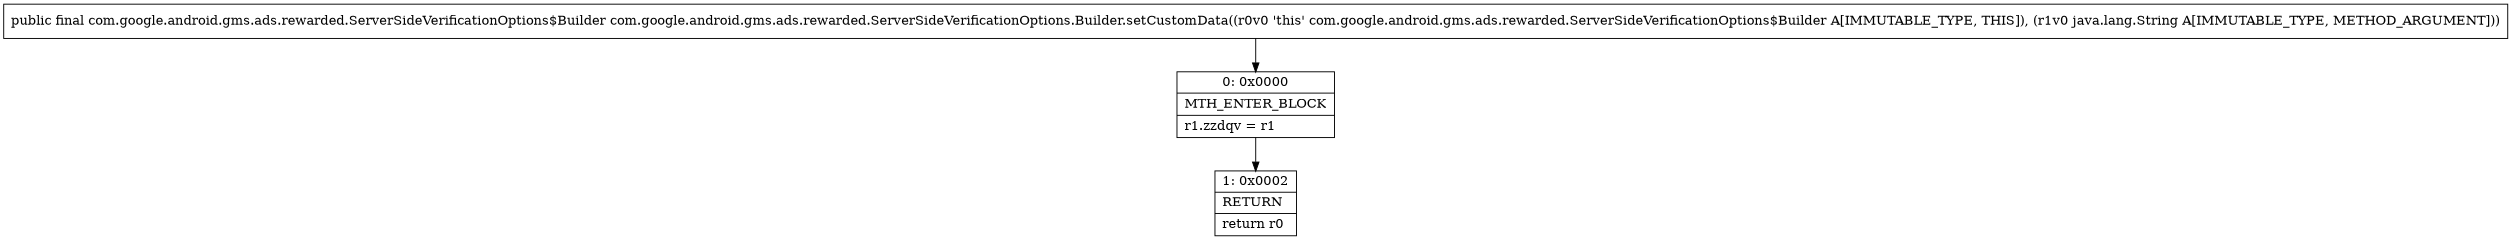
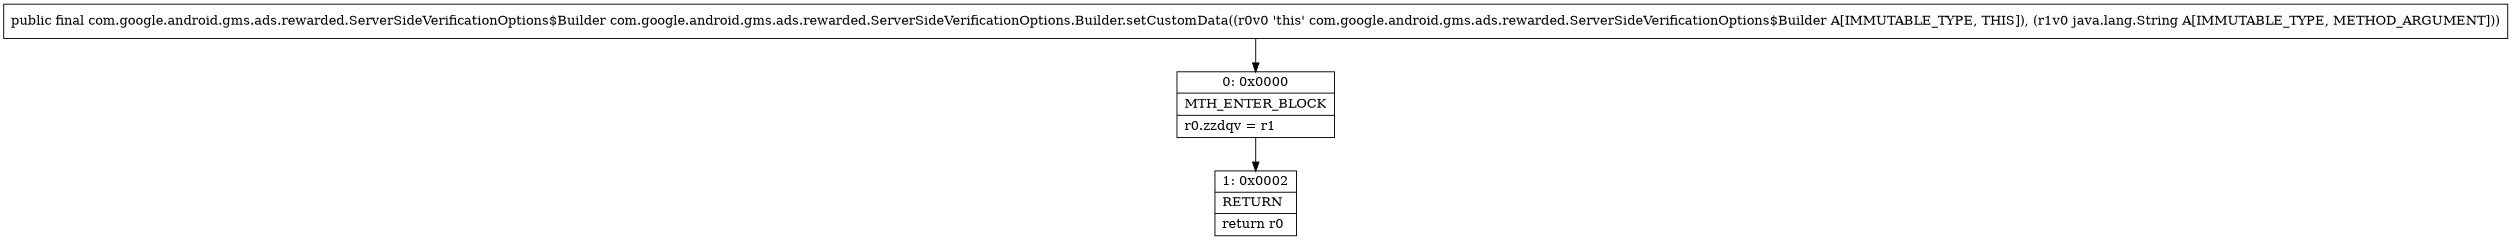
node "0: 0x0000": text "r1.zzdqv = r1" -> "r0.zzdqv = r1"
